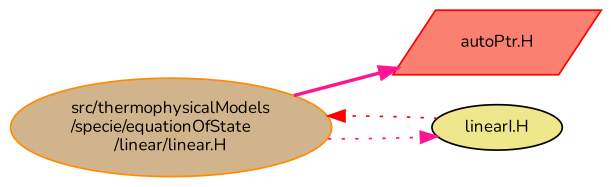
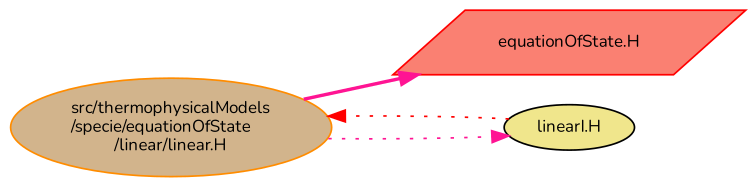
node "autoPtr.H": label "autoPtr.H" -> "equationOfState.H"
